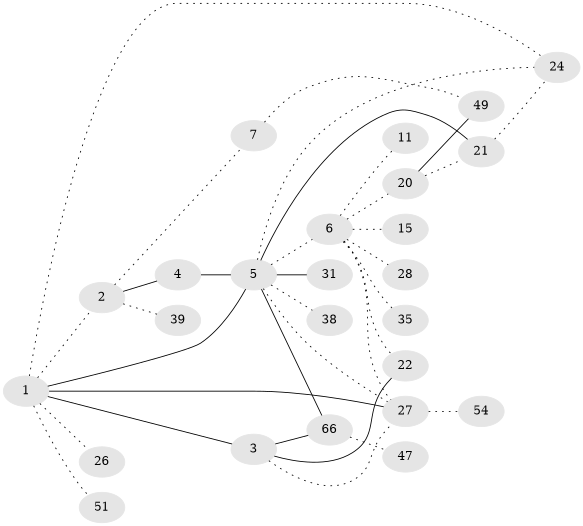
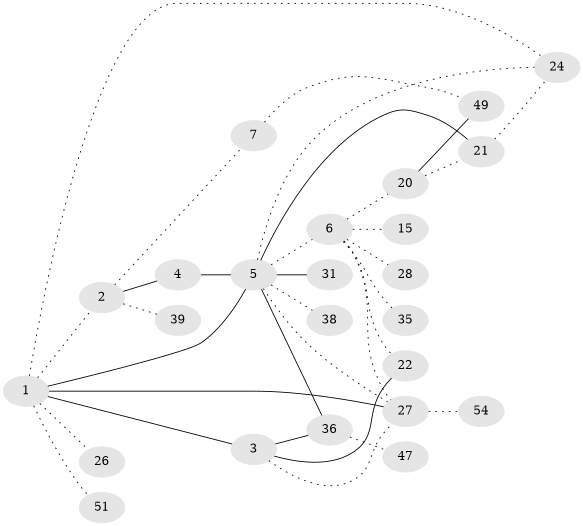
node "11": removed
node "66": label "66" -> "36"
